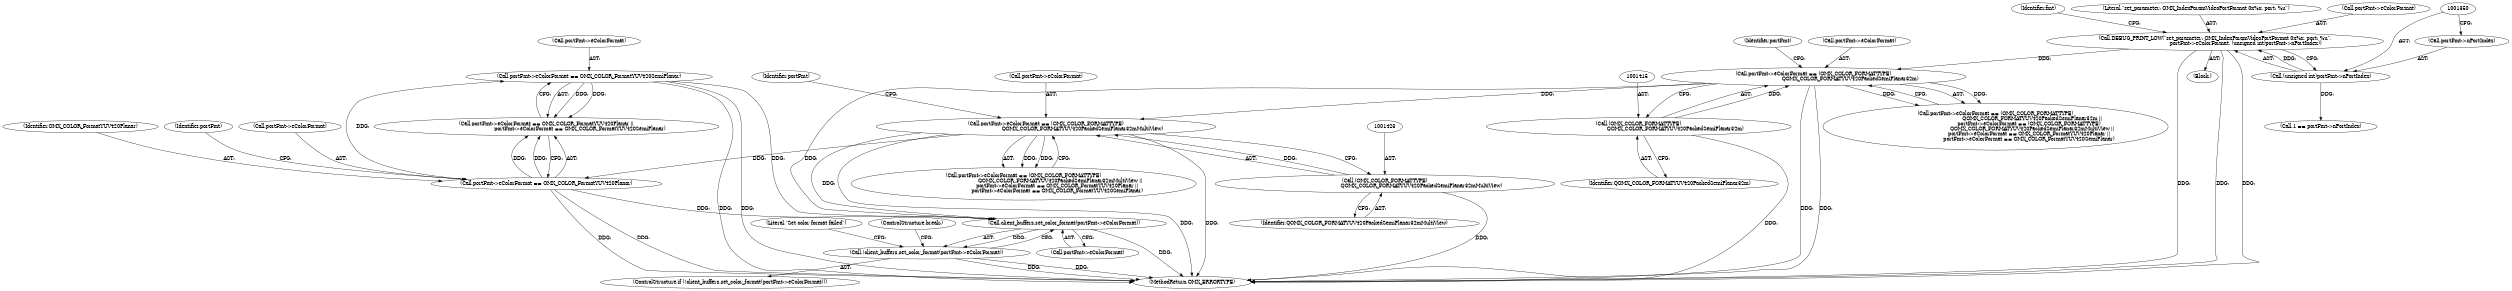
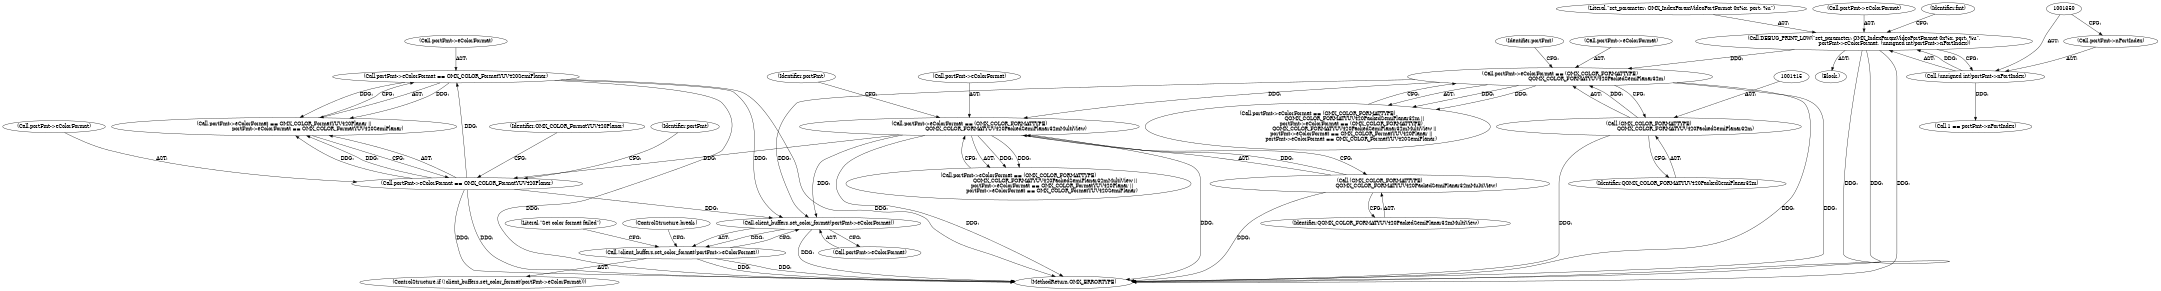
node "1001423": removed
edge "(Identifier,OMX_COLOR_FormatYUV420Planar)" -> "(Call,portFmt->eColorFormat == OMX_COLOR_FormatYUV420Planar)": label "AST: " -> "CFG: "
